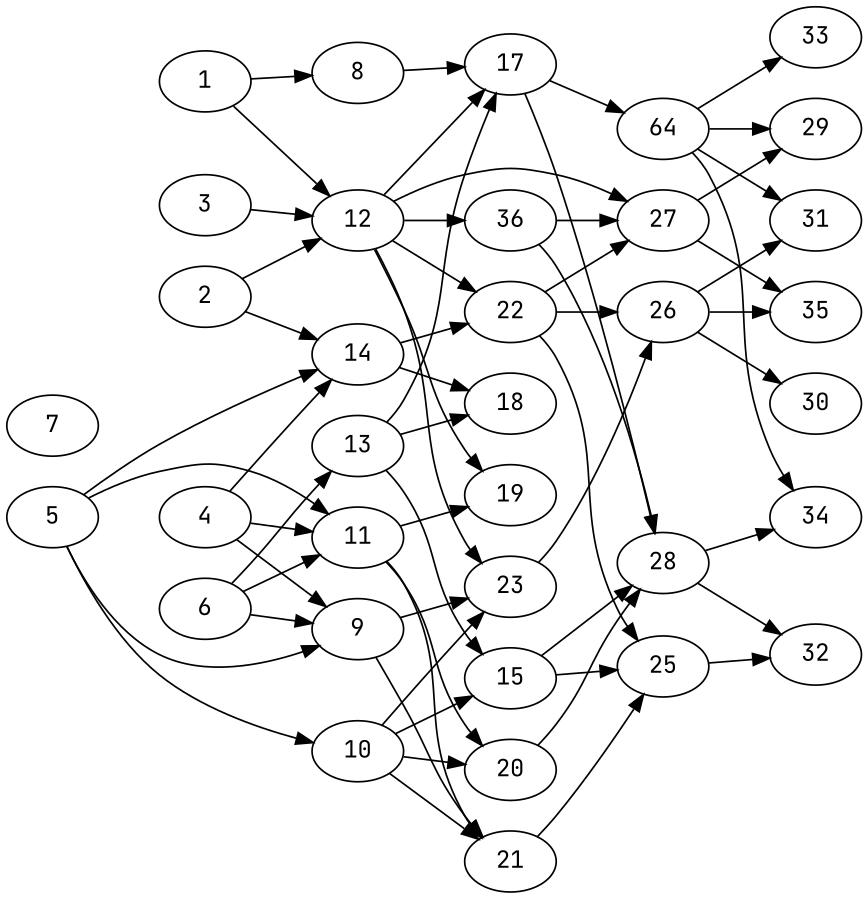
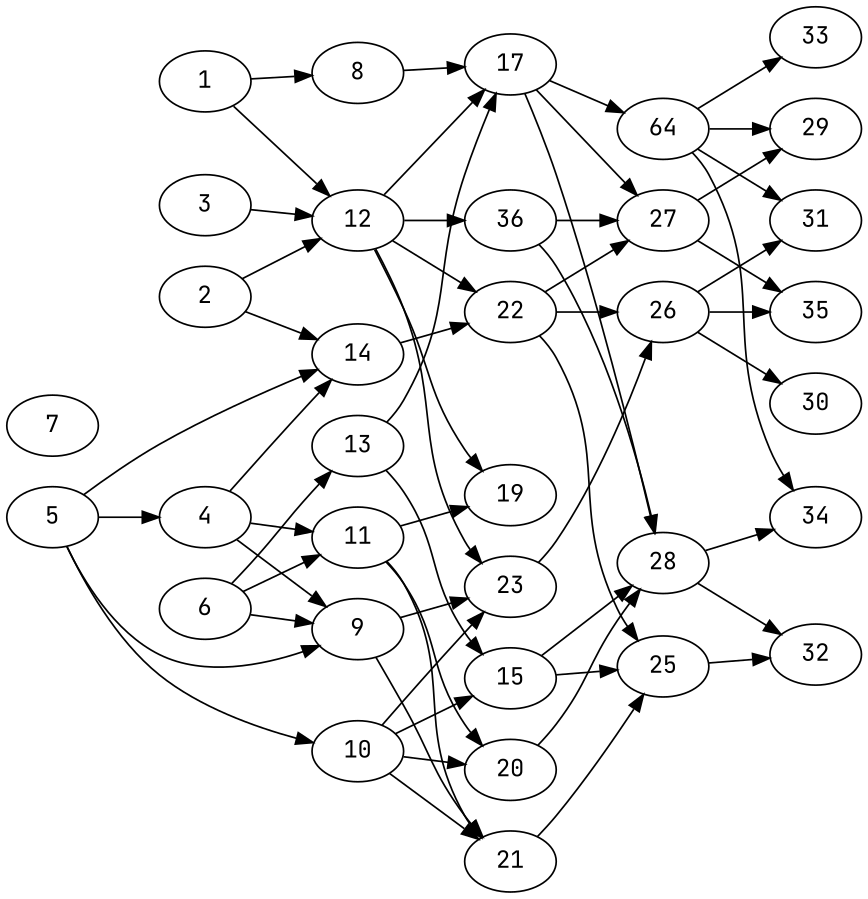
edge "12" -> "27": now "17" -> "27"
node "18": removed
edge "5" -> "11": now "5" -> "4"
